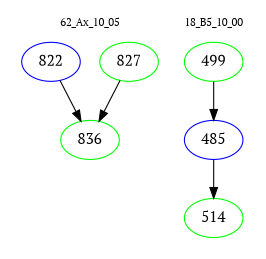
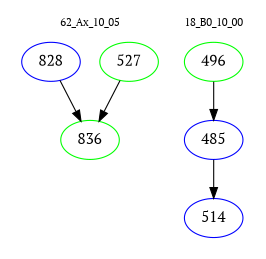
cluster "18_B5_10_00": label "18_B5_10_00" -> "18_B0_10_00"
node "822": label "822" -> "828"
node "827": label "827" -> "527"
node "499": label "499" -> "496"
node "514": color green -> blue
